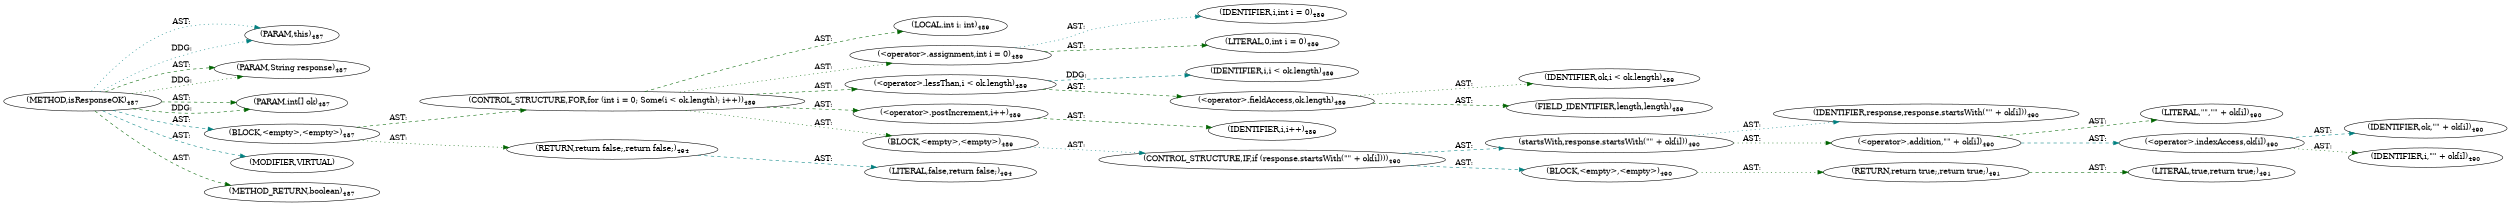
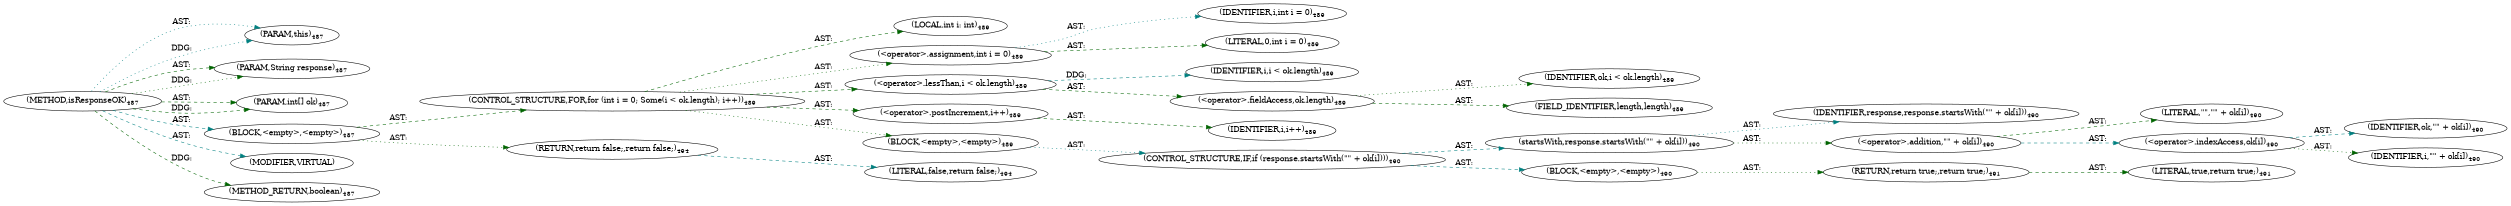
edge "(METHOD,isResponseOK)" -> "(METHOD_RETURN,boolean)": label "AST: " -> "DDG: "
